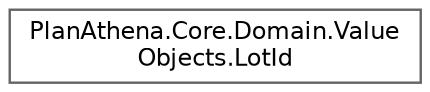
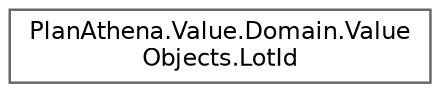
node "PlanAthena.Core.Domain.Value Objects.LotId": label "PlanAthena.Core.Domain.Value Objects.LotId" -> "PlanAthena.Value.Domain.Value Objects.LotId"
